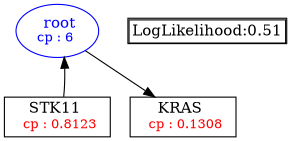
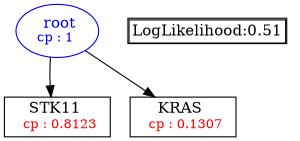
node "root": text "cp : 6" -> "cp : 1"
edge "STK11" -> "root": reversed
node "KRAS": text "cp : 0.1308" -> "cp : 0.1307"
